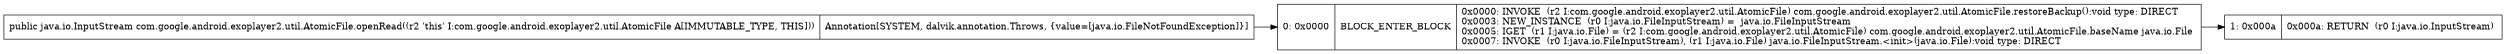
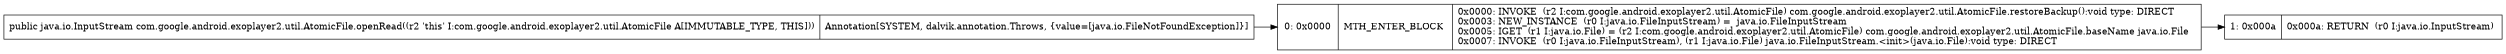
node "0: 0x0000": text "BLOCK_ENTER_BLOCK" -> "MTH_ENTER_BLOCK"
